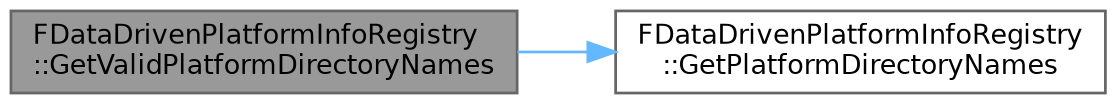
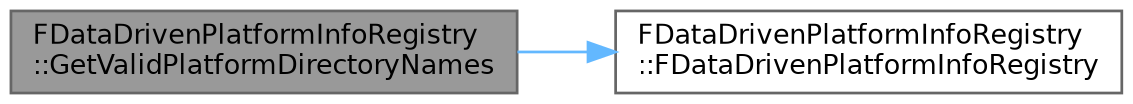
node "FDataDrivenPlatformInfoRegistry ::GetPlatformDirectoryNames": label "FDataDrivenPlatformInfoRegistry ::GetPlatformDirectoryNames" -> "FDataDrivenPlatformInfoRegistry ::FDataDrivenPlatformInfoRegistry"
